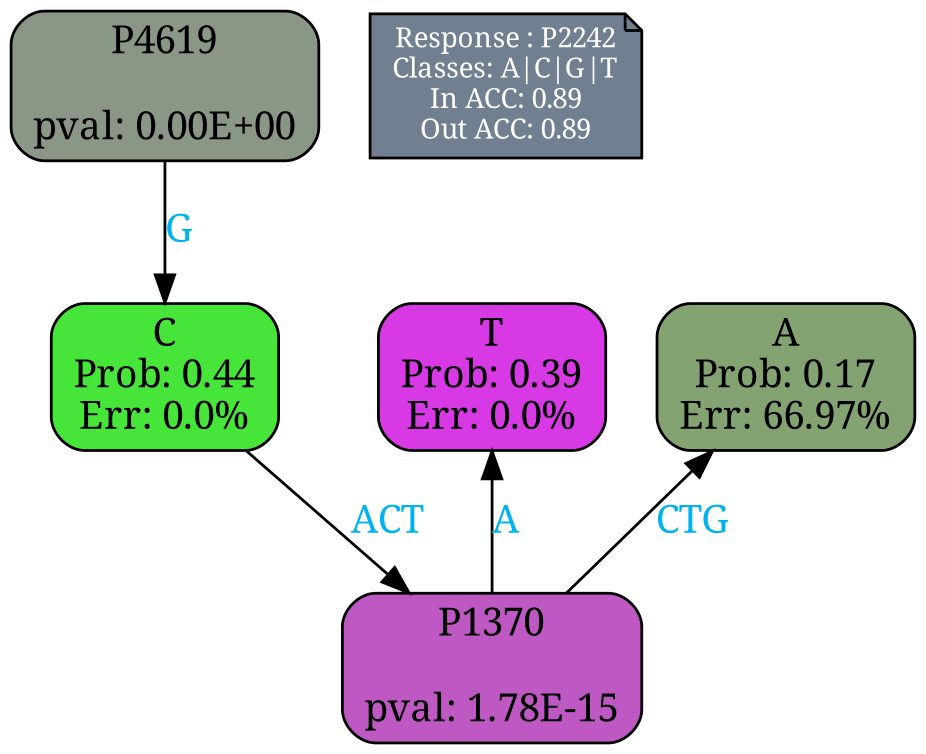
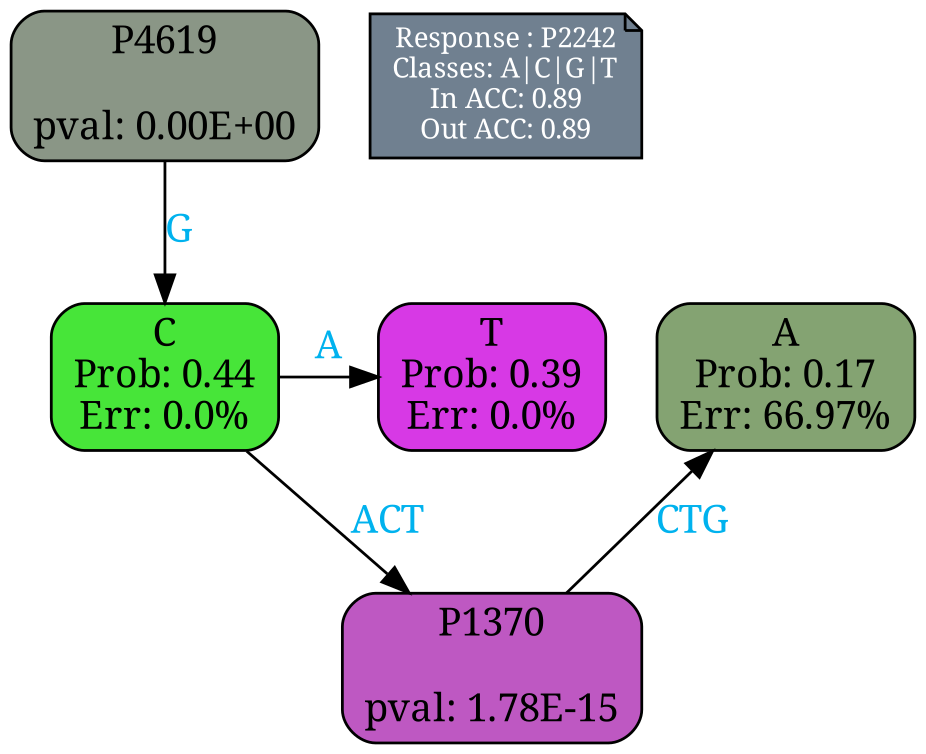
edge "P1370 pval: 1.78E-15" -> "T Prob: 0.39 Err: 0.0%": now "C Prob: 0.44 Err: 0.0%" -> "T Prob: 0.39 Err: 0.0%"
